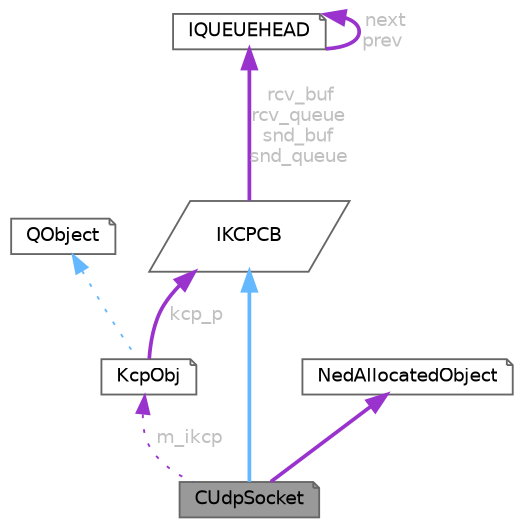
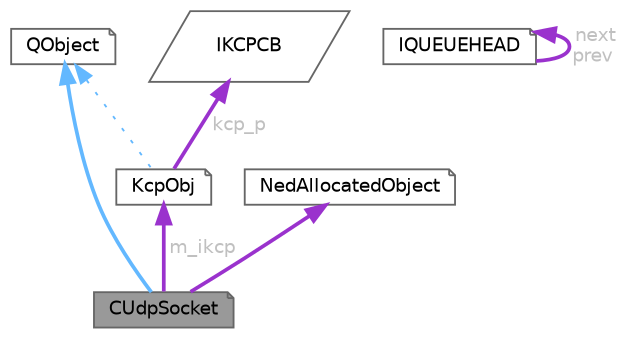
edge "IKCPCB" -> "IQUEUEHEAD": removed, label "rcv_buf rcv_queue snd_buf snd_queue"
edge "CUdpSocket" -> "IKCPCB": now "CUdpSocket" -> "QObject"
edge "CUdpSocket" -> "KcpObj": style dotted -> bold
